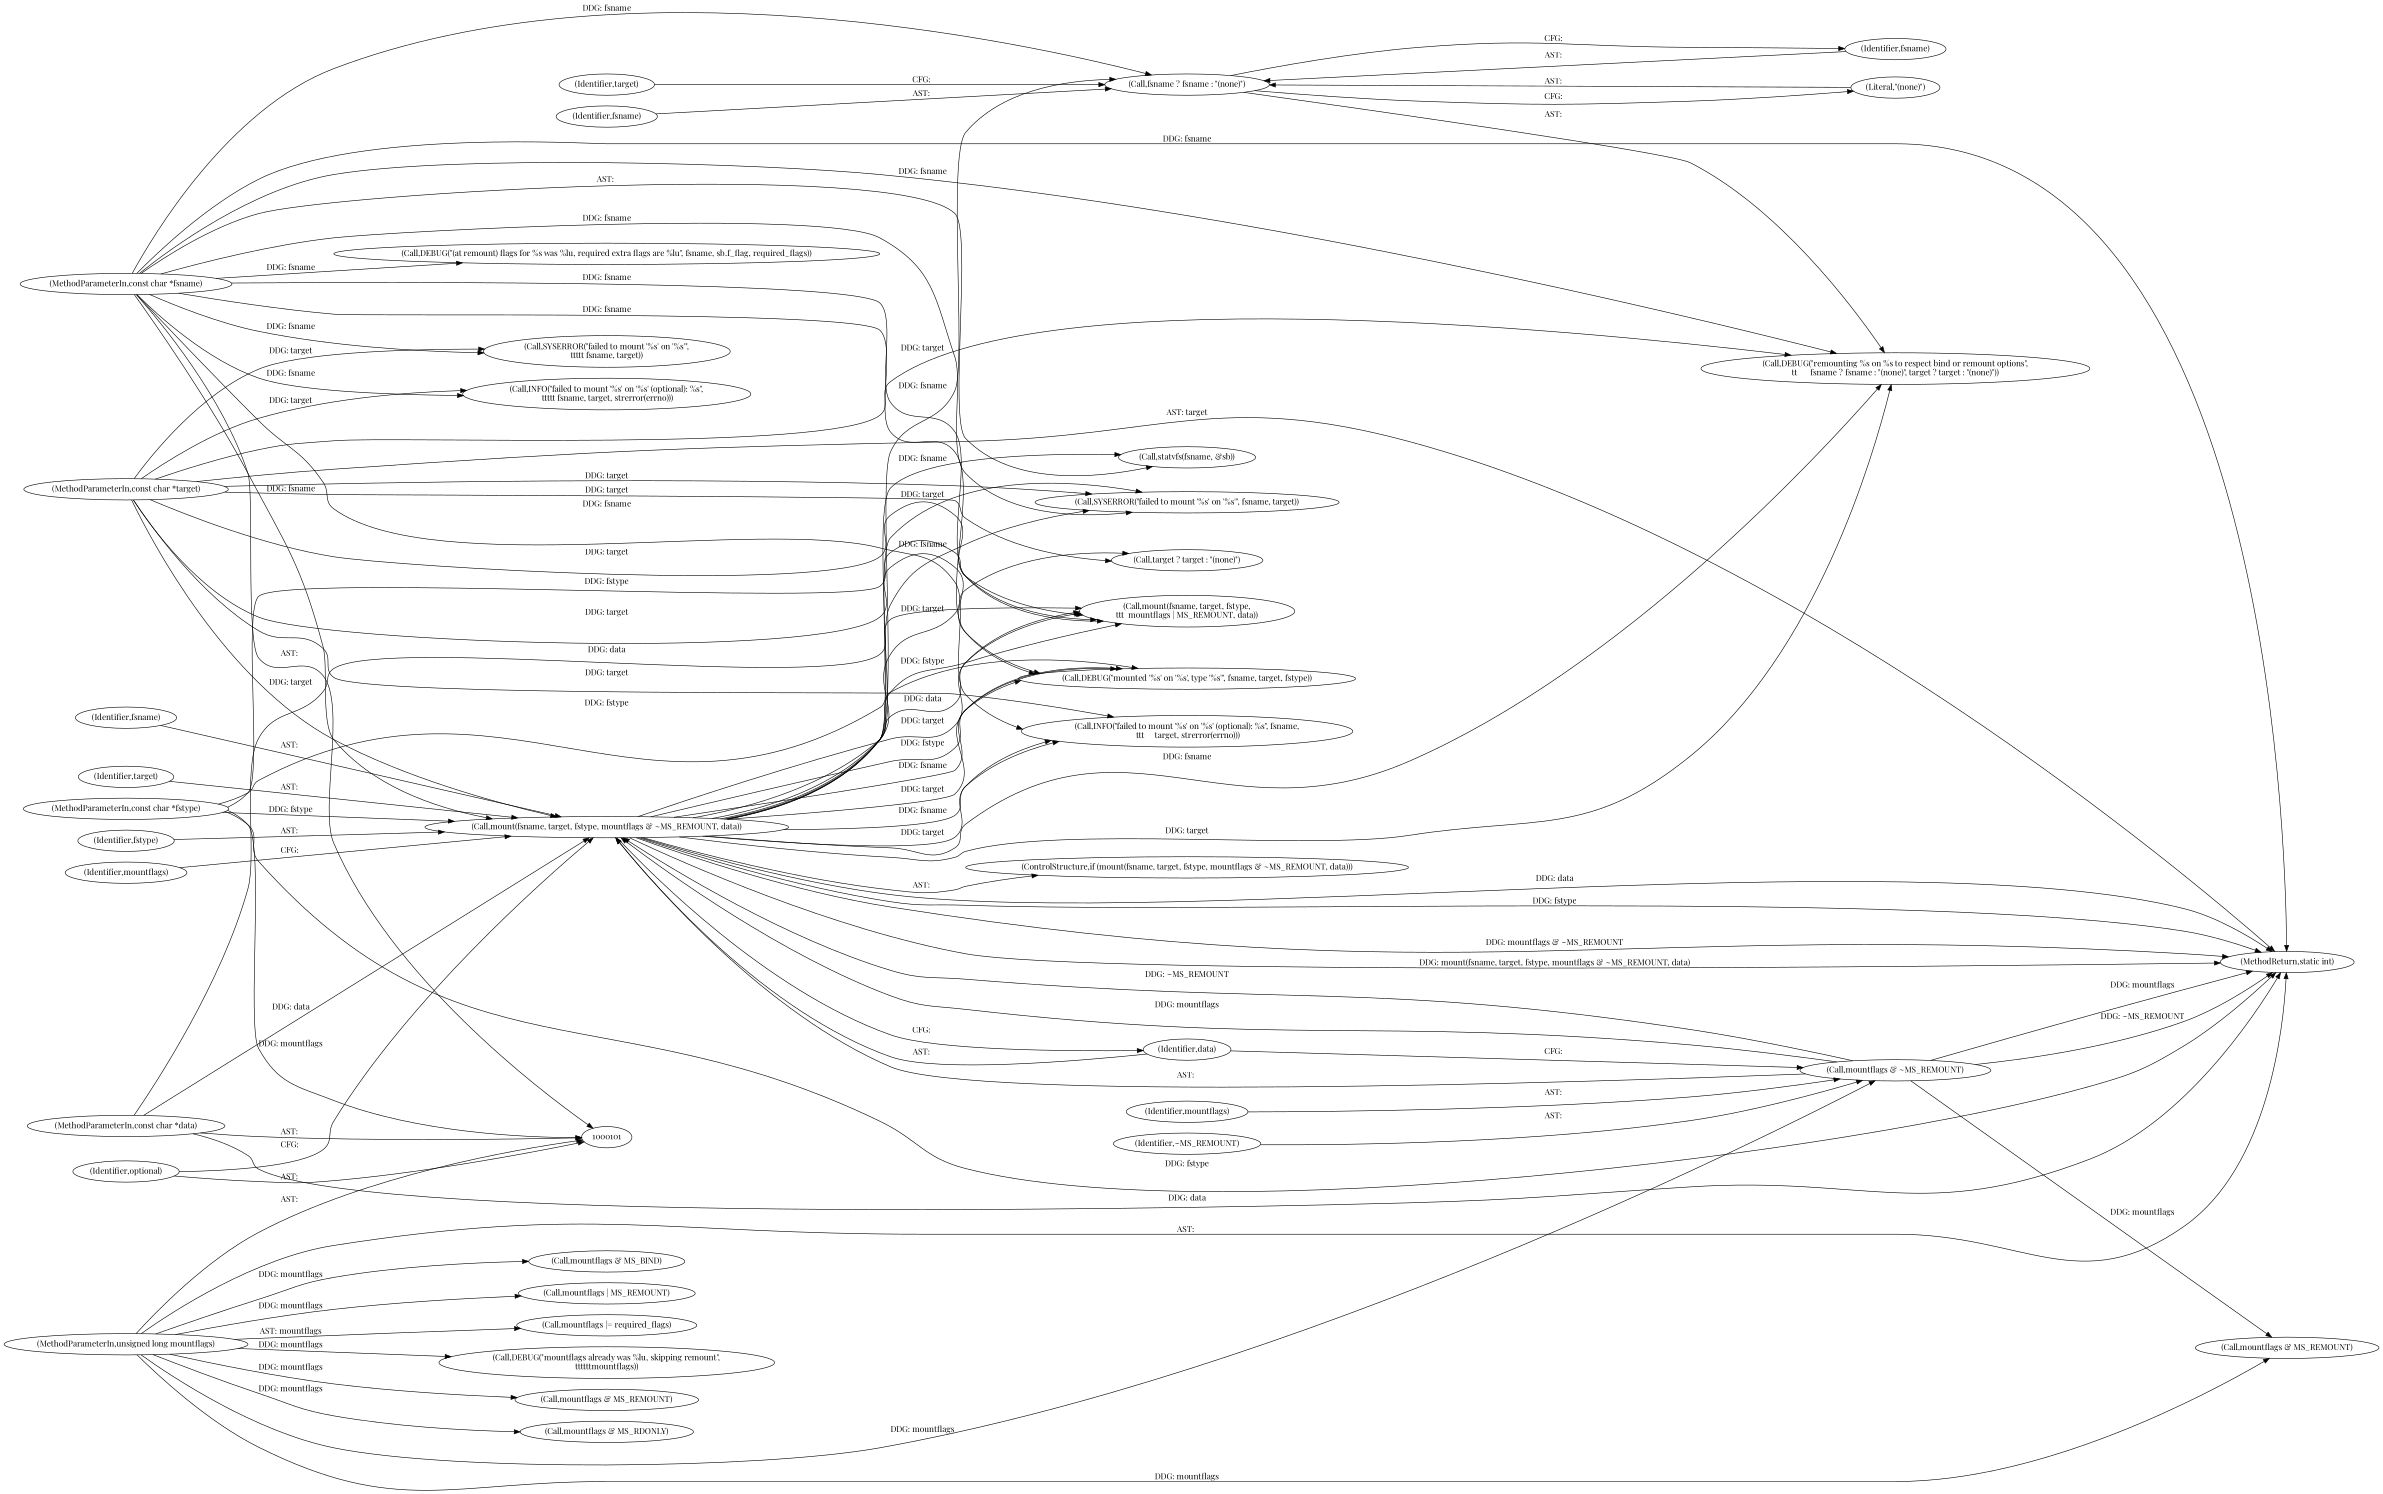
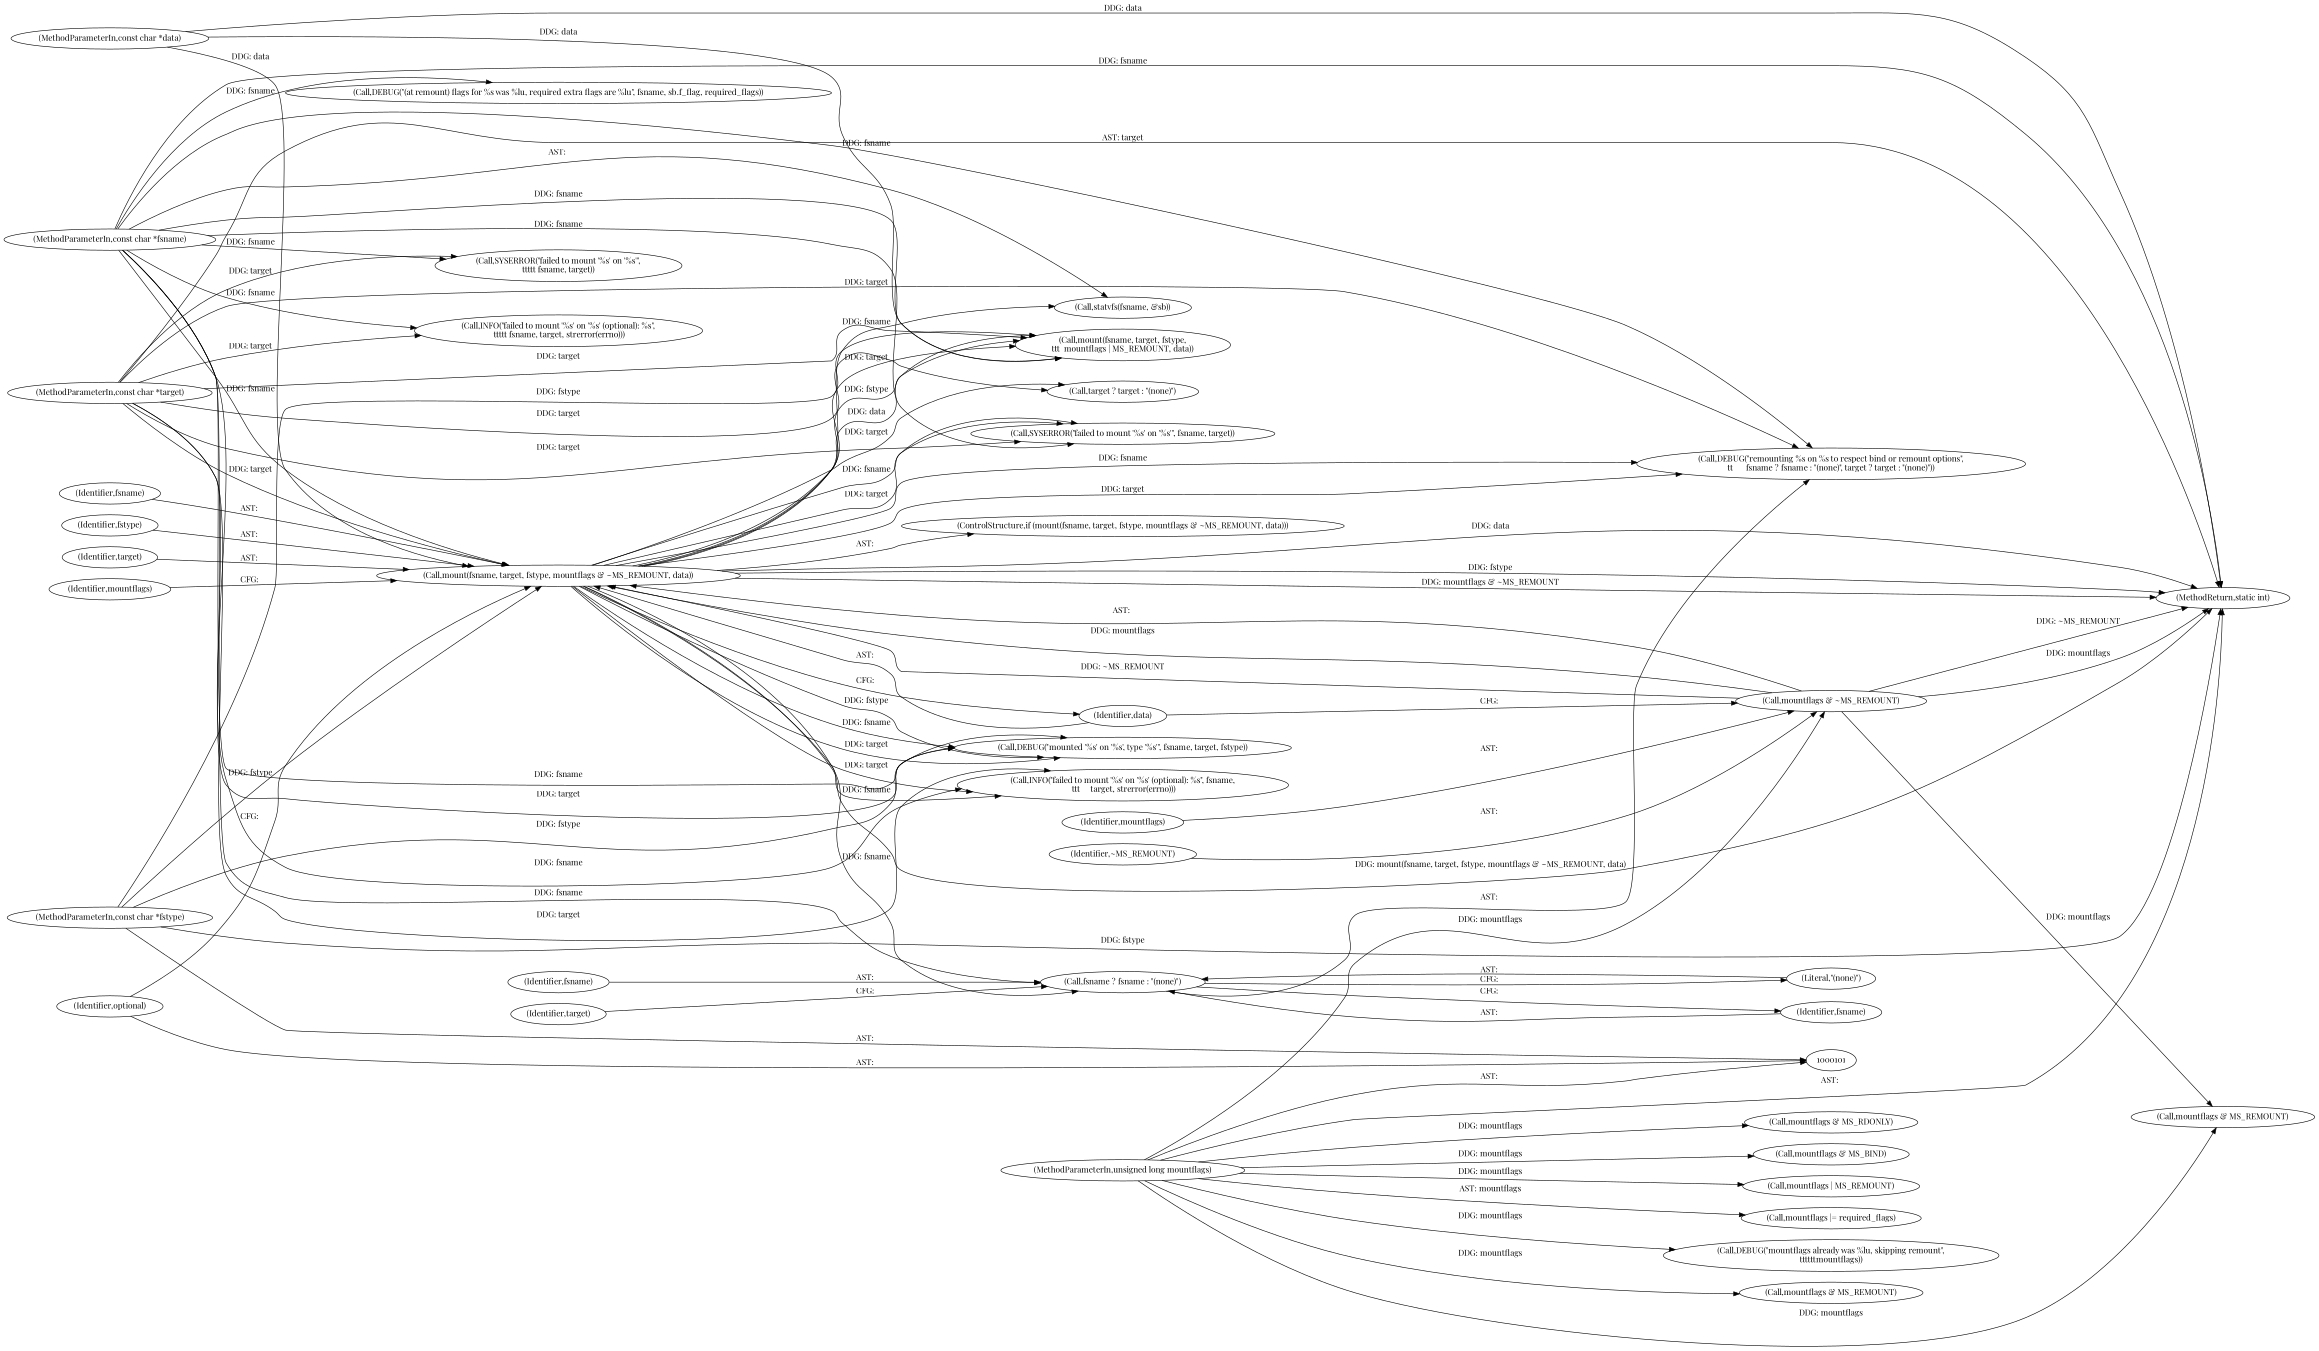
edge "(MethodParameterIn,const char *fsname)" -> "1000101": removed, label "AST:"
edge "(MethodParameterIn,const char *fstype)" -> "1000101": label "DDG: mountflags" -> "AST: "
edge "(MethodParameterIn,const char *data)" -> "1000101": removed, label "AST:"
